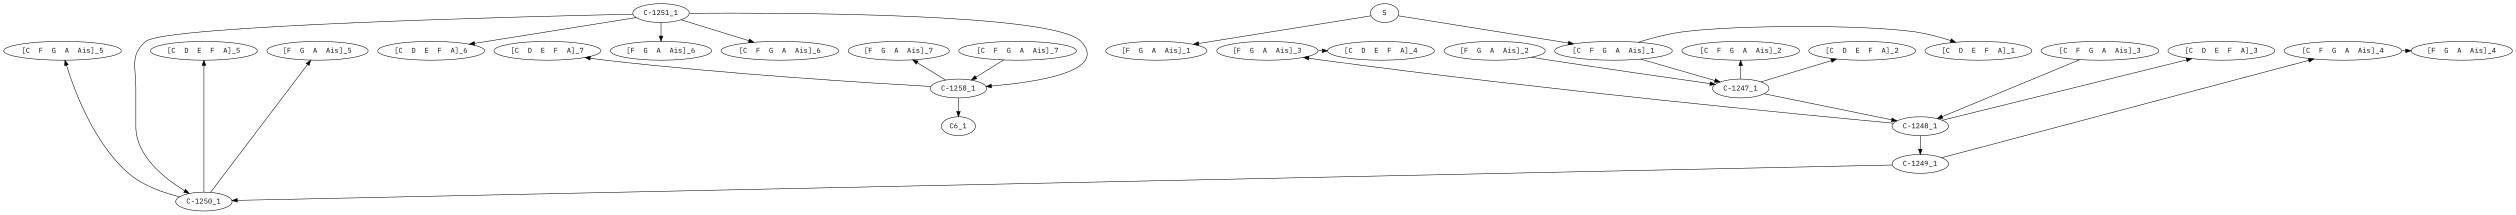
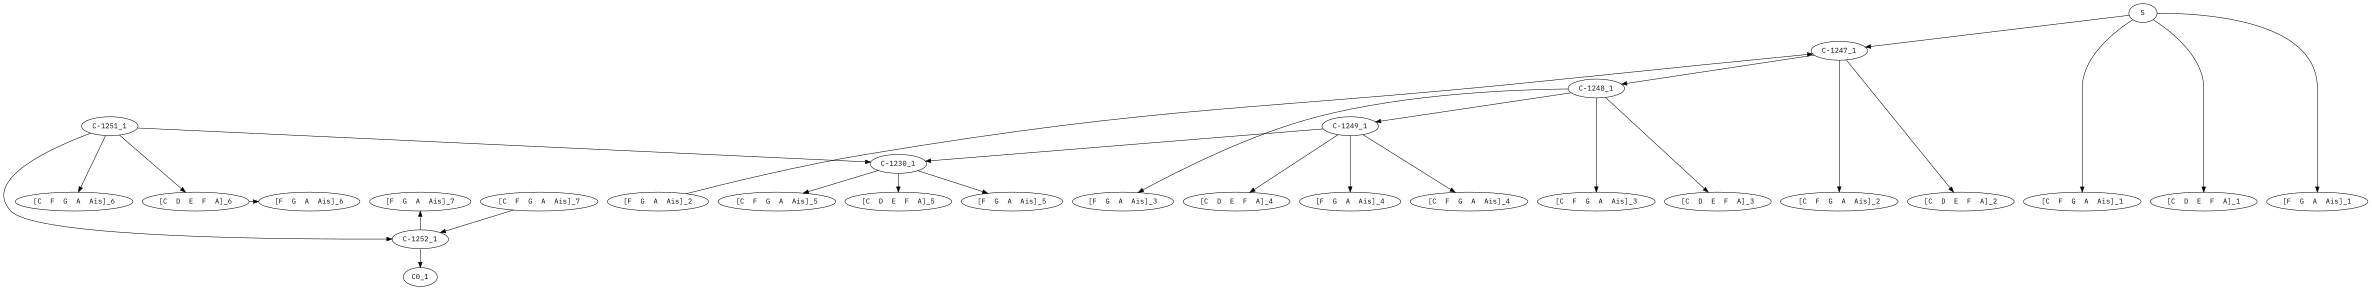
edge "[C  F  G  A  Ais]_1" -> "[C  D  E  F  A]_1": now "S" -> "[C  D  E  F  A]_1"
edge "C-1251_1" -> "[F  G  A  Ais]_6": now "[C  D  E  F  A]_6" -> "[F  G  A  Ais]_6"
node "[C  D  E  F  A]_7": removed
edge "[F  G  A  Ais]_3" -> "[C  D  E  F  A]_4": now "C-1249_1" -> "[C  D  E  F  A]_4"
edge "[C  F  G  A  Ais]_4" -> "[F  G  A  Ais]_4": now "C-1249_1" -> "[F  G  A  Ais]_4"
edge "[C  F  G  A  Ais]_1" -> "C-1247_1": now "S" -> "C-1247_1"
node "C-1258_1": label "C-1258_1" -> "C-1252_1"
edge "[C  F  G  A  Ais]_3" -> "C-1248_1": reversed
node "C6_1": label "C6_1" -> "C0_1"
node "C-1250_1": label "C-1250_1" -> "C-1230_1"
